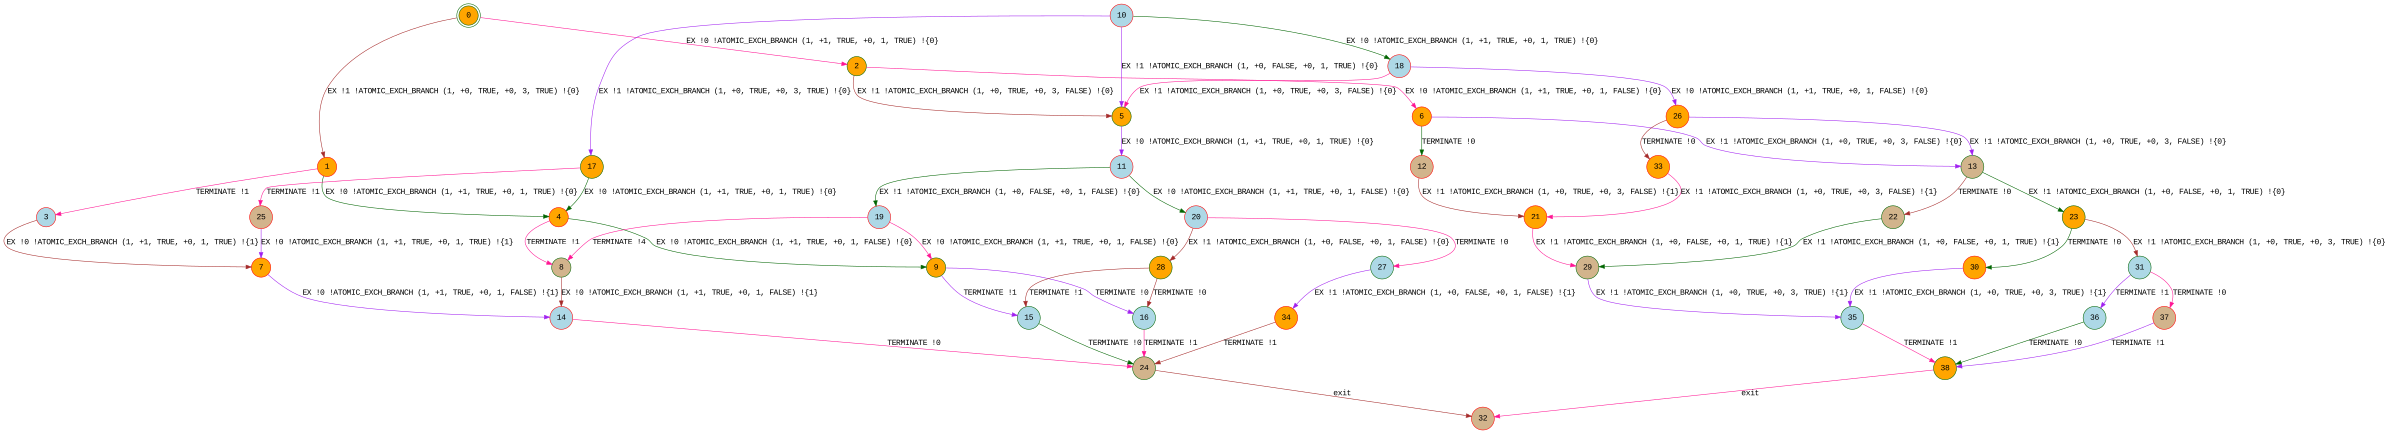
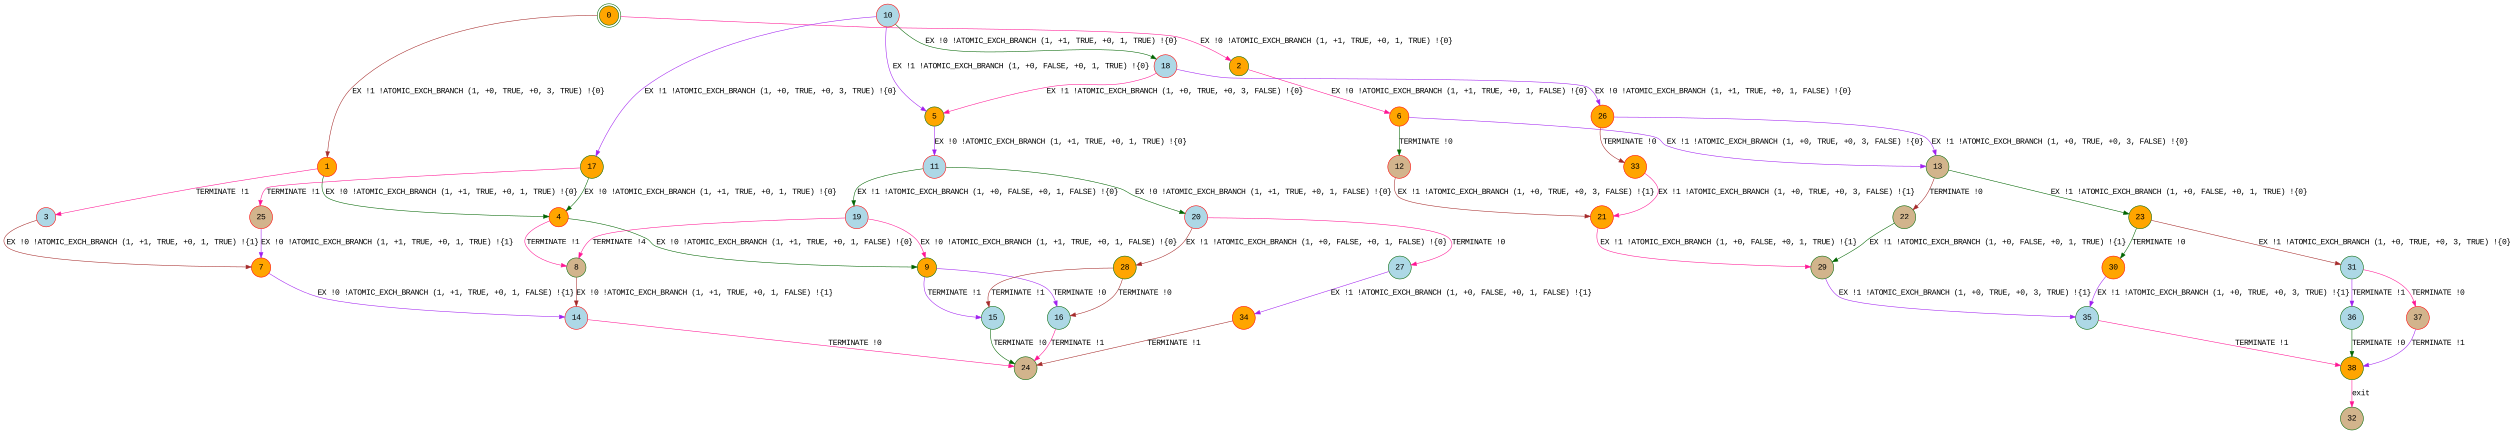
edge "2" -> "5": removed, label "EX !1 !ATOMIC_EXCH_BRANCH (1, +0, TRUE, +0, 3, FALSE) !{0}"
edge "24" -> "32": removed, label "exit"
node "32": color red -> darkgreen
